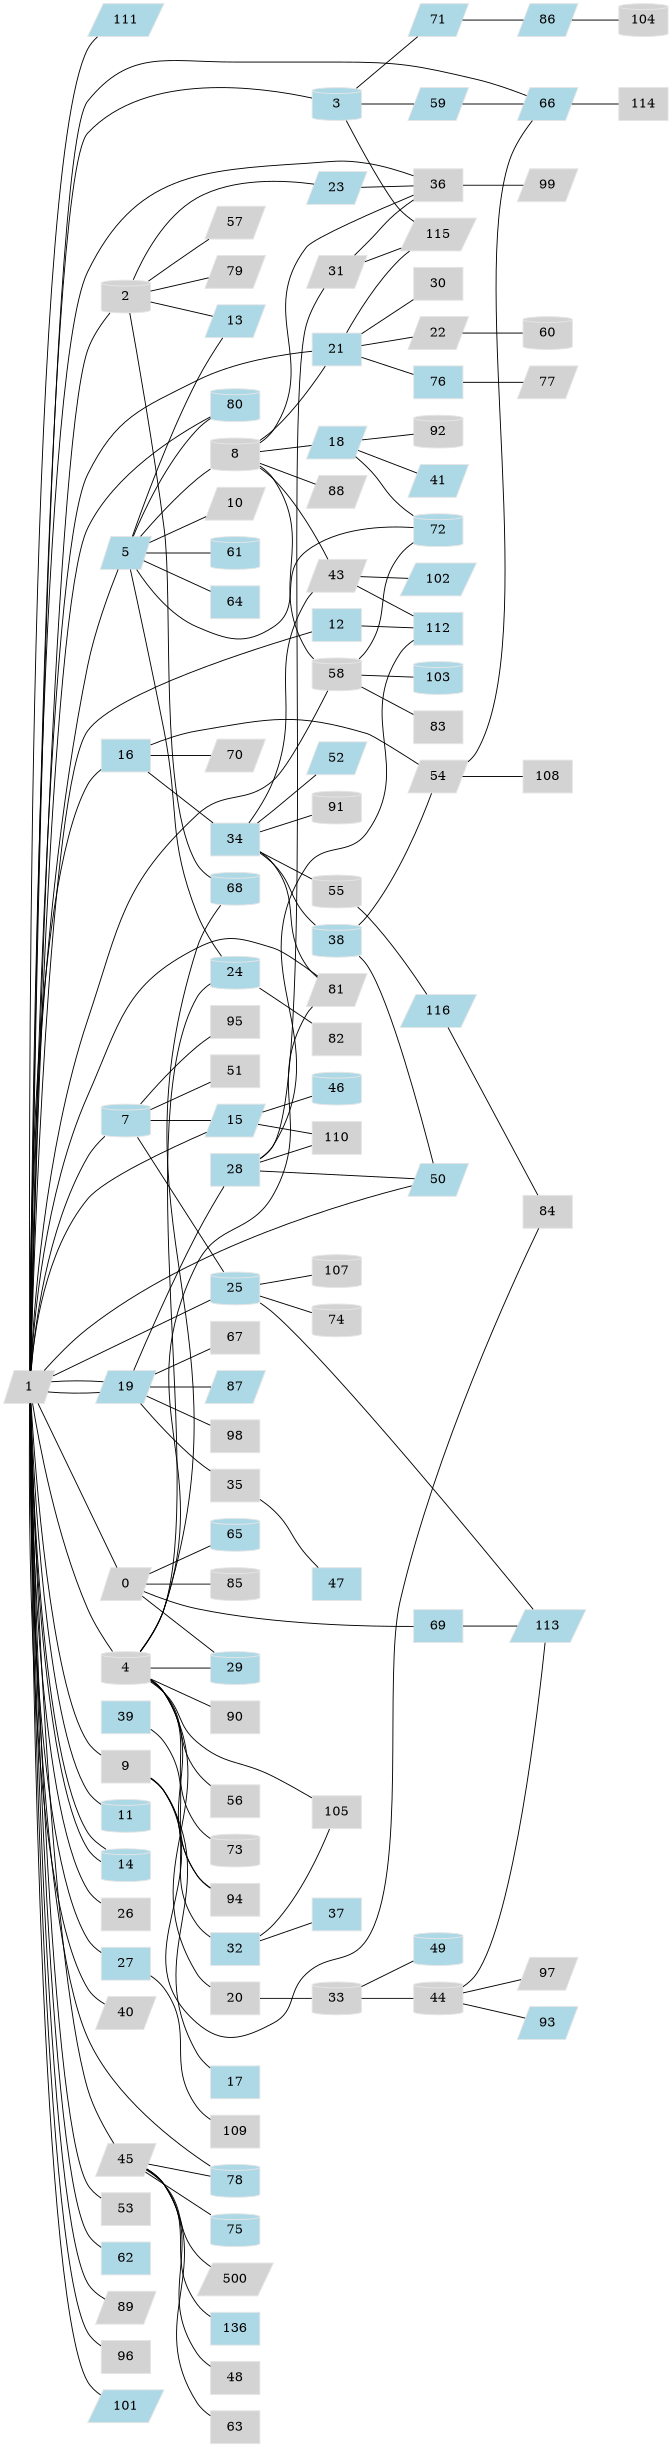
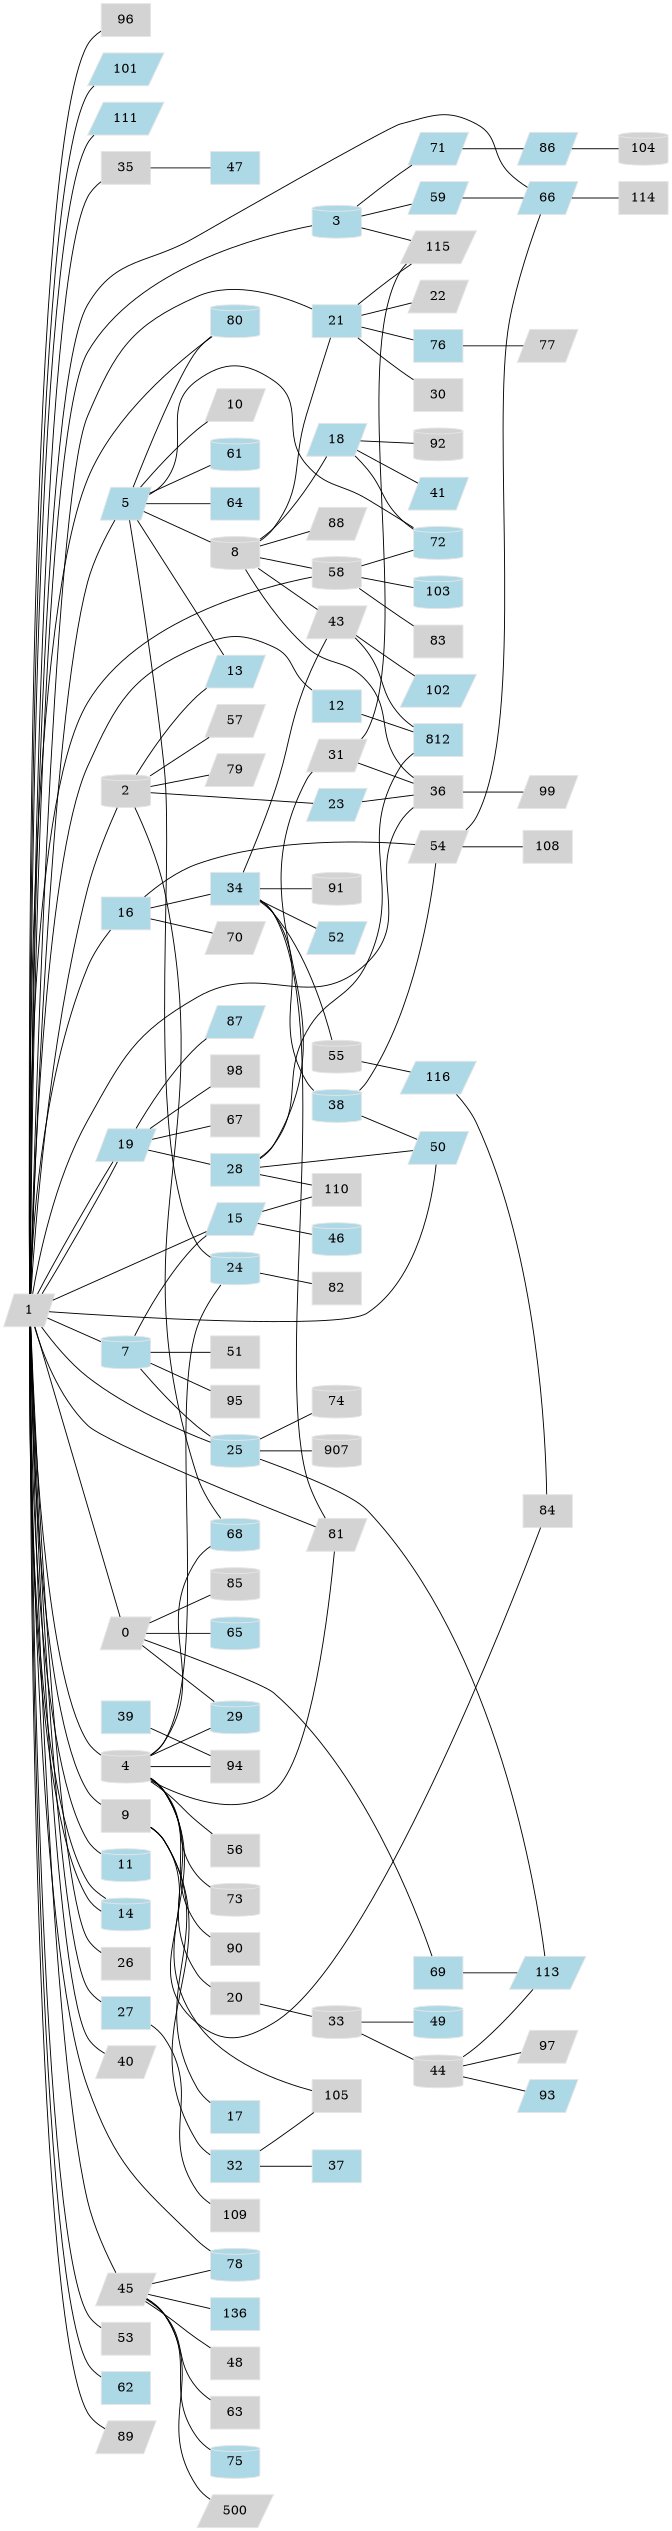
node "60": removed
node "112": label "112" -> "812"
node "107": label "107" -> "907"
edge "19" -- "35": now "1" -- "35"
